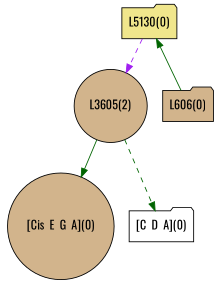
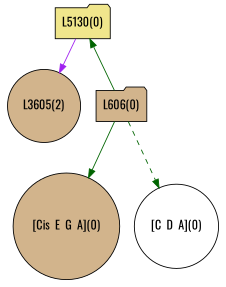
edge "L5130(0)" -> "L3605(2)": style dashed -> solid
edge "L3605(2)" -> "[Cis  E  G  A](0)": now "L606(0)" -> "[Cis  E  G  A](0)"
edge "L3605(2)" -> "[C  D  A](0)": now "L606(0)" -> "[C  D  A](0)"
node "[C  D  A](0)": shape folder -> circle
